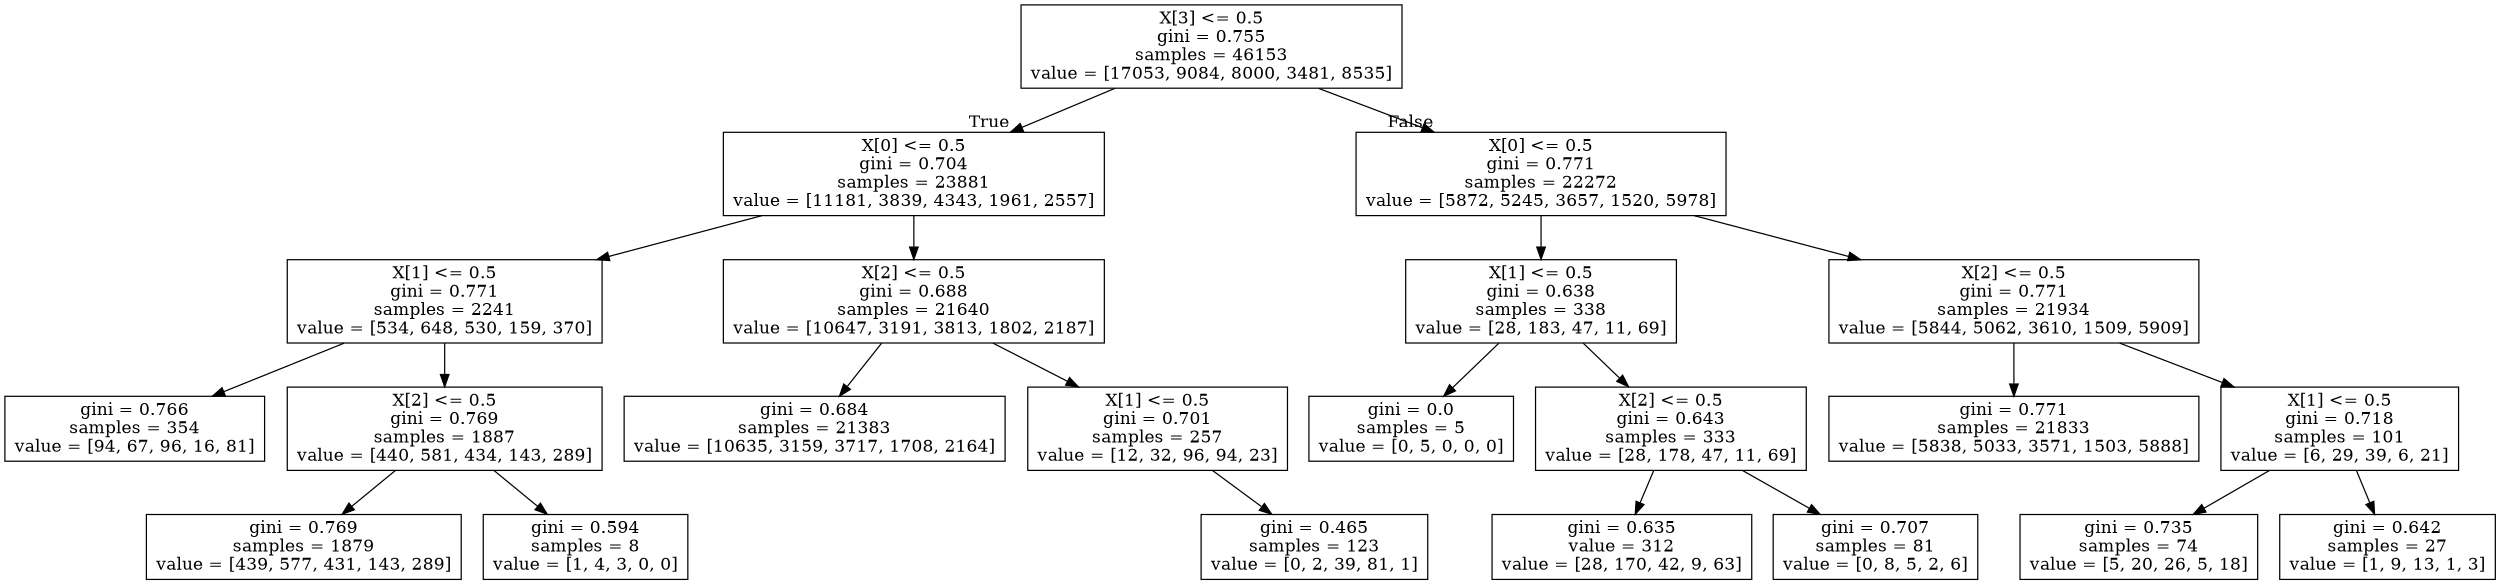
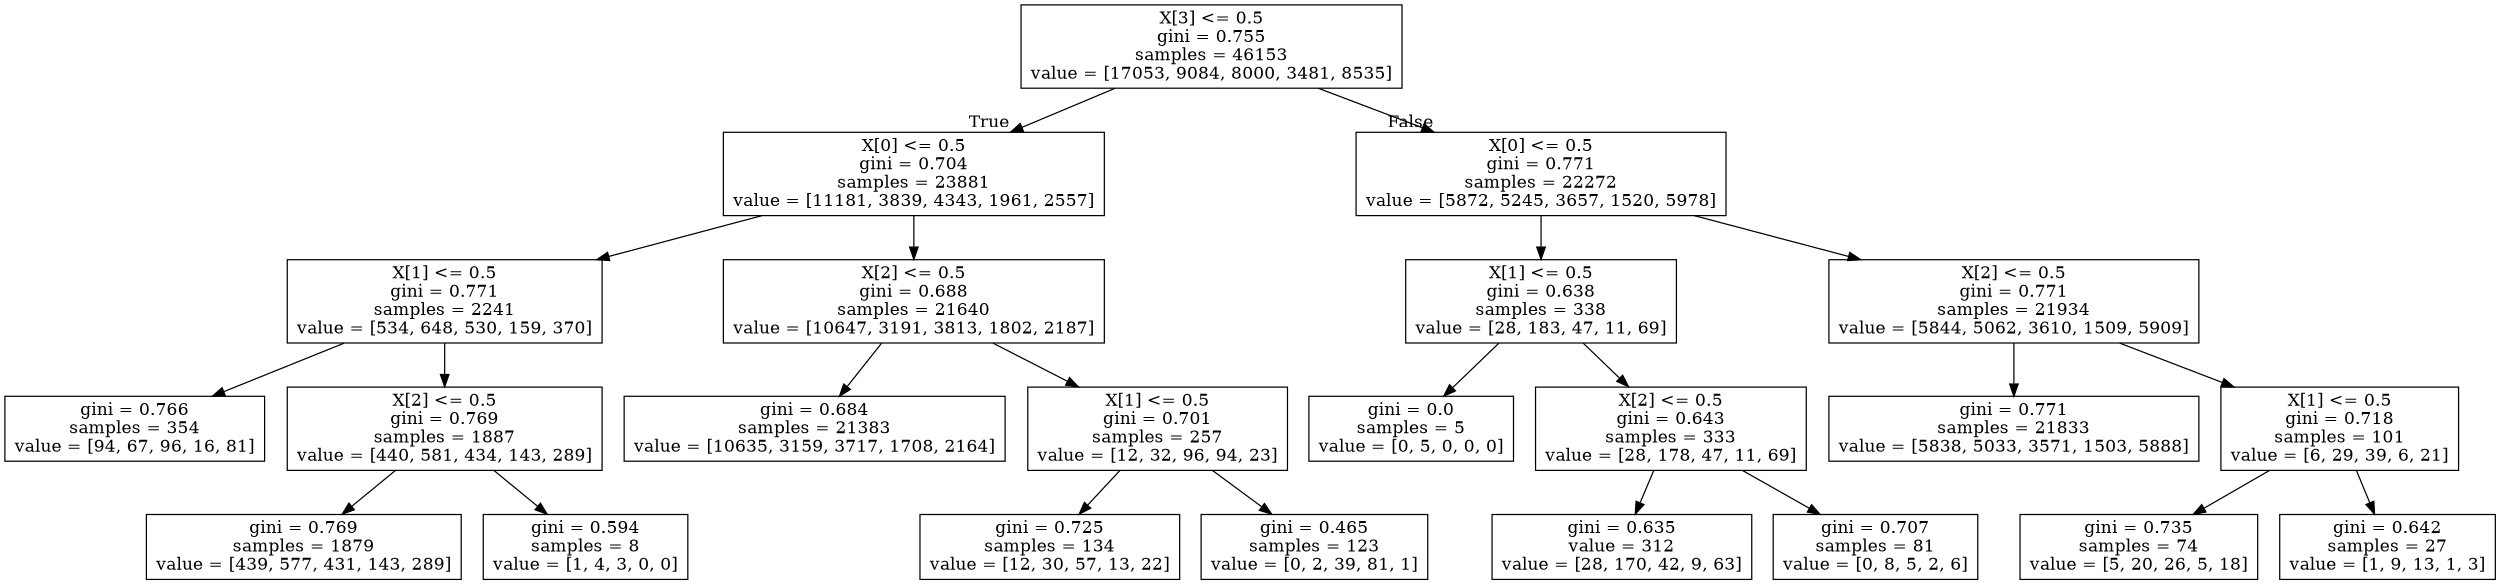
node "gini = 0.725 samples = 134 value = [12, 30, 57, 13, 22]": added
